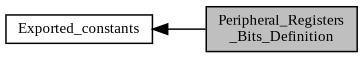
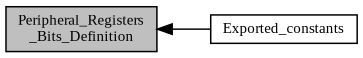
edge "Peripheral_Registers _Bits_Definition" -> "Exported_constants": reversed
